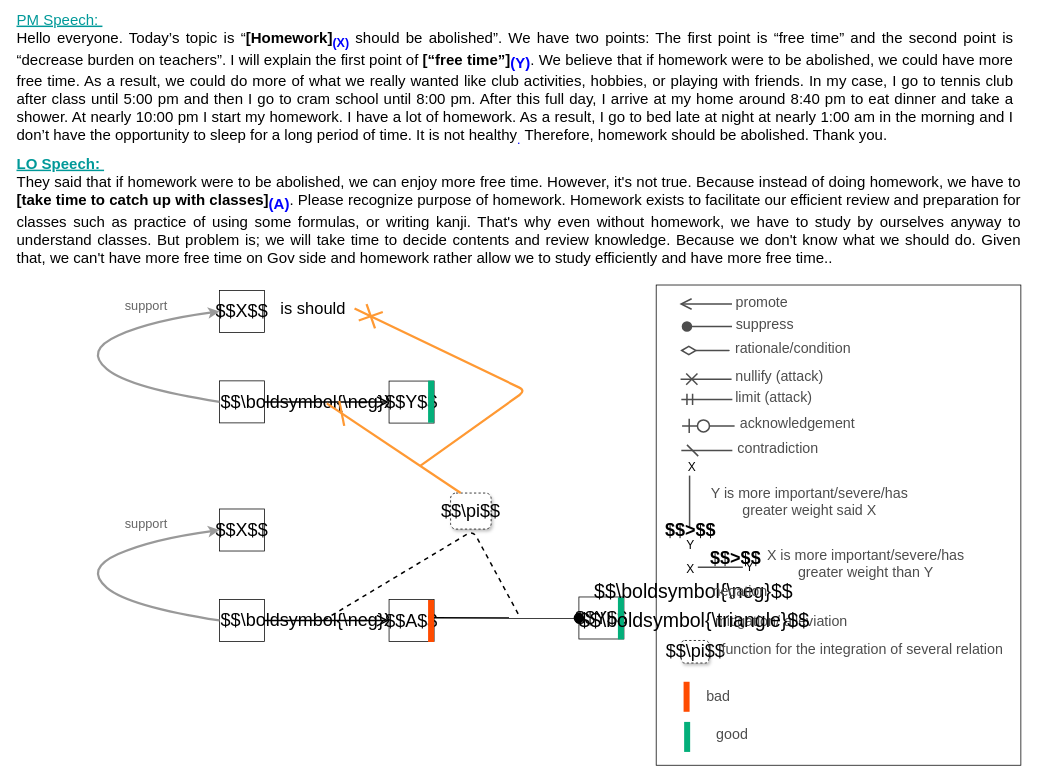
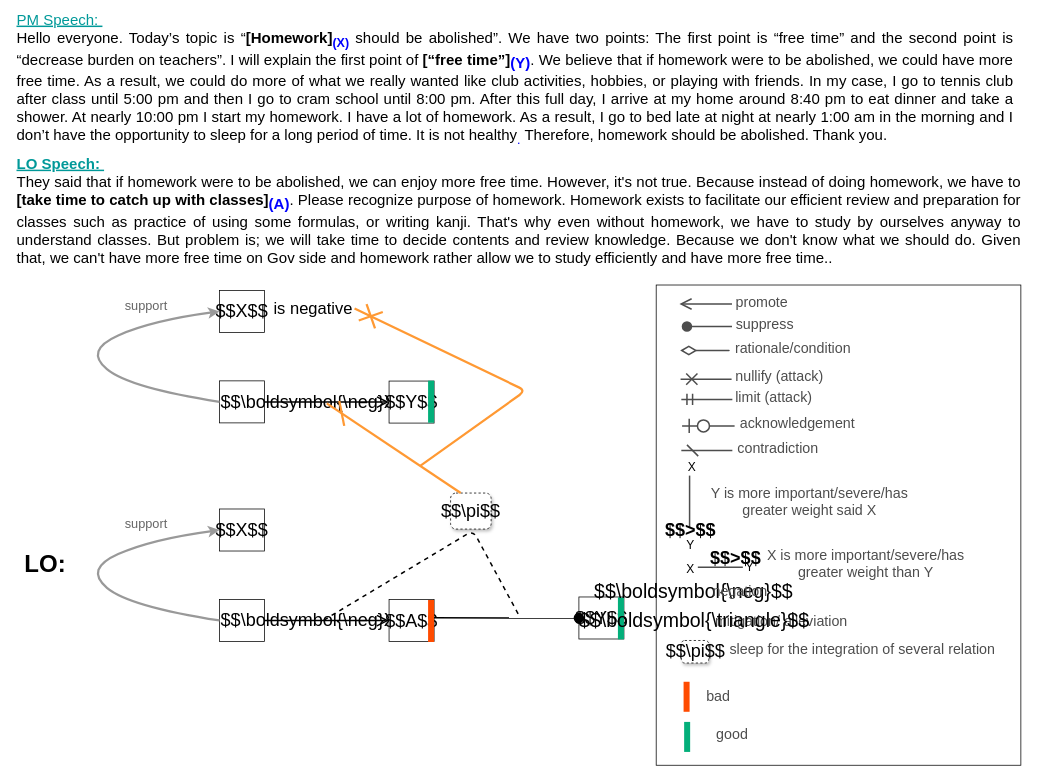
node "is should": label "is should" -> "is negative"
node "LO:": added
node "function for the integration of several relation": label "function for the integration of several relation" -> "sleep for the integration of several relation"
